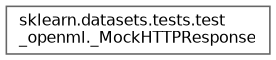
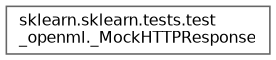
node "sklearn.datasets.tests.test _openml._MockHTTPResponse": label "sklearn.datasets.tests.test _openml._MockHTTPResponse" -> "sklearn.sklearn.tests.test _openml._MockHTTPResponse"
